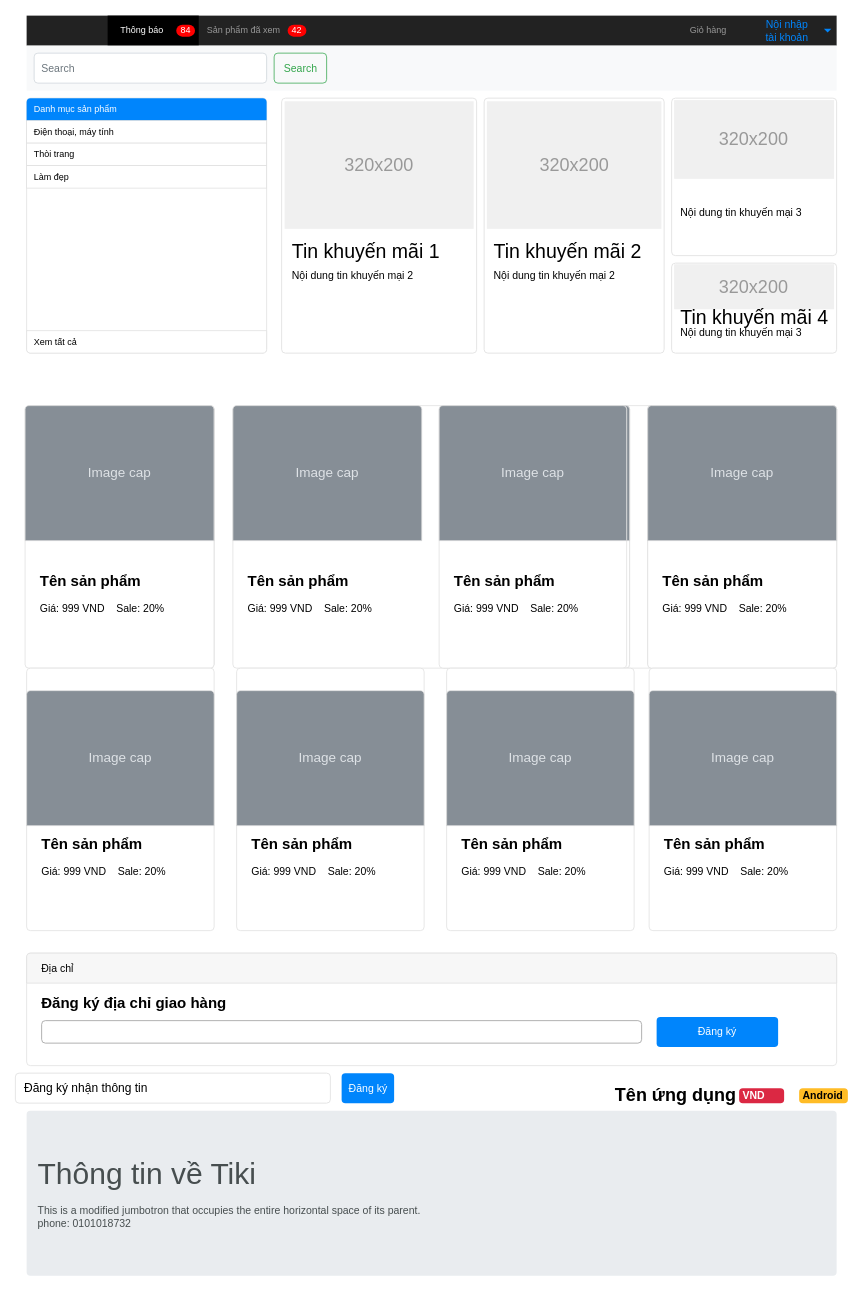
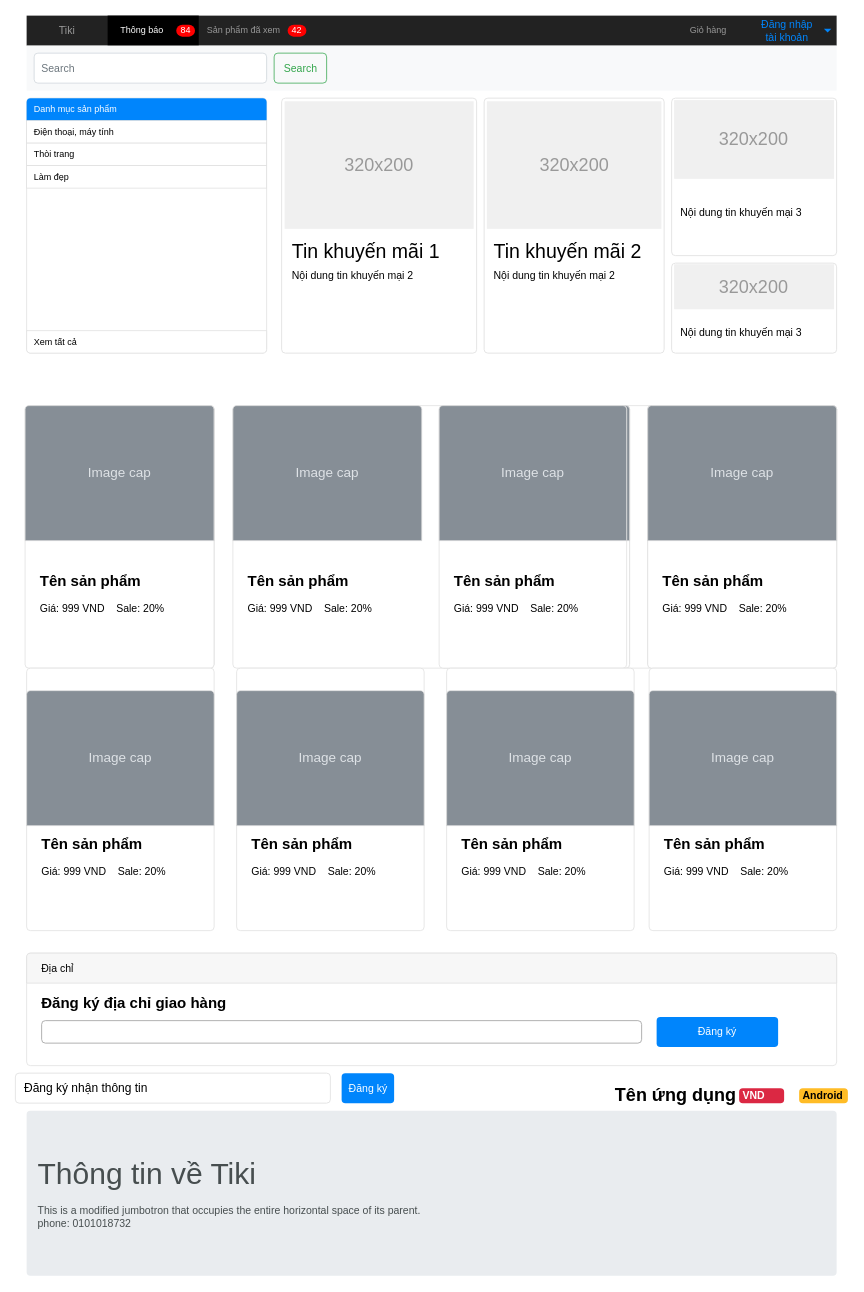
node "Tiki": added
node "Nội nhập tài khoản": label "Nội nhập tài khoản" -> "Đăng nhập tài khoản"
node "Tin khuyến mãi 4": removed
